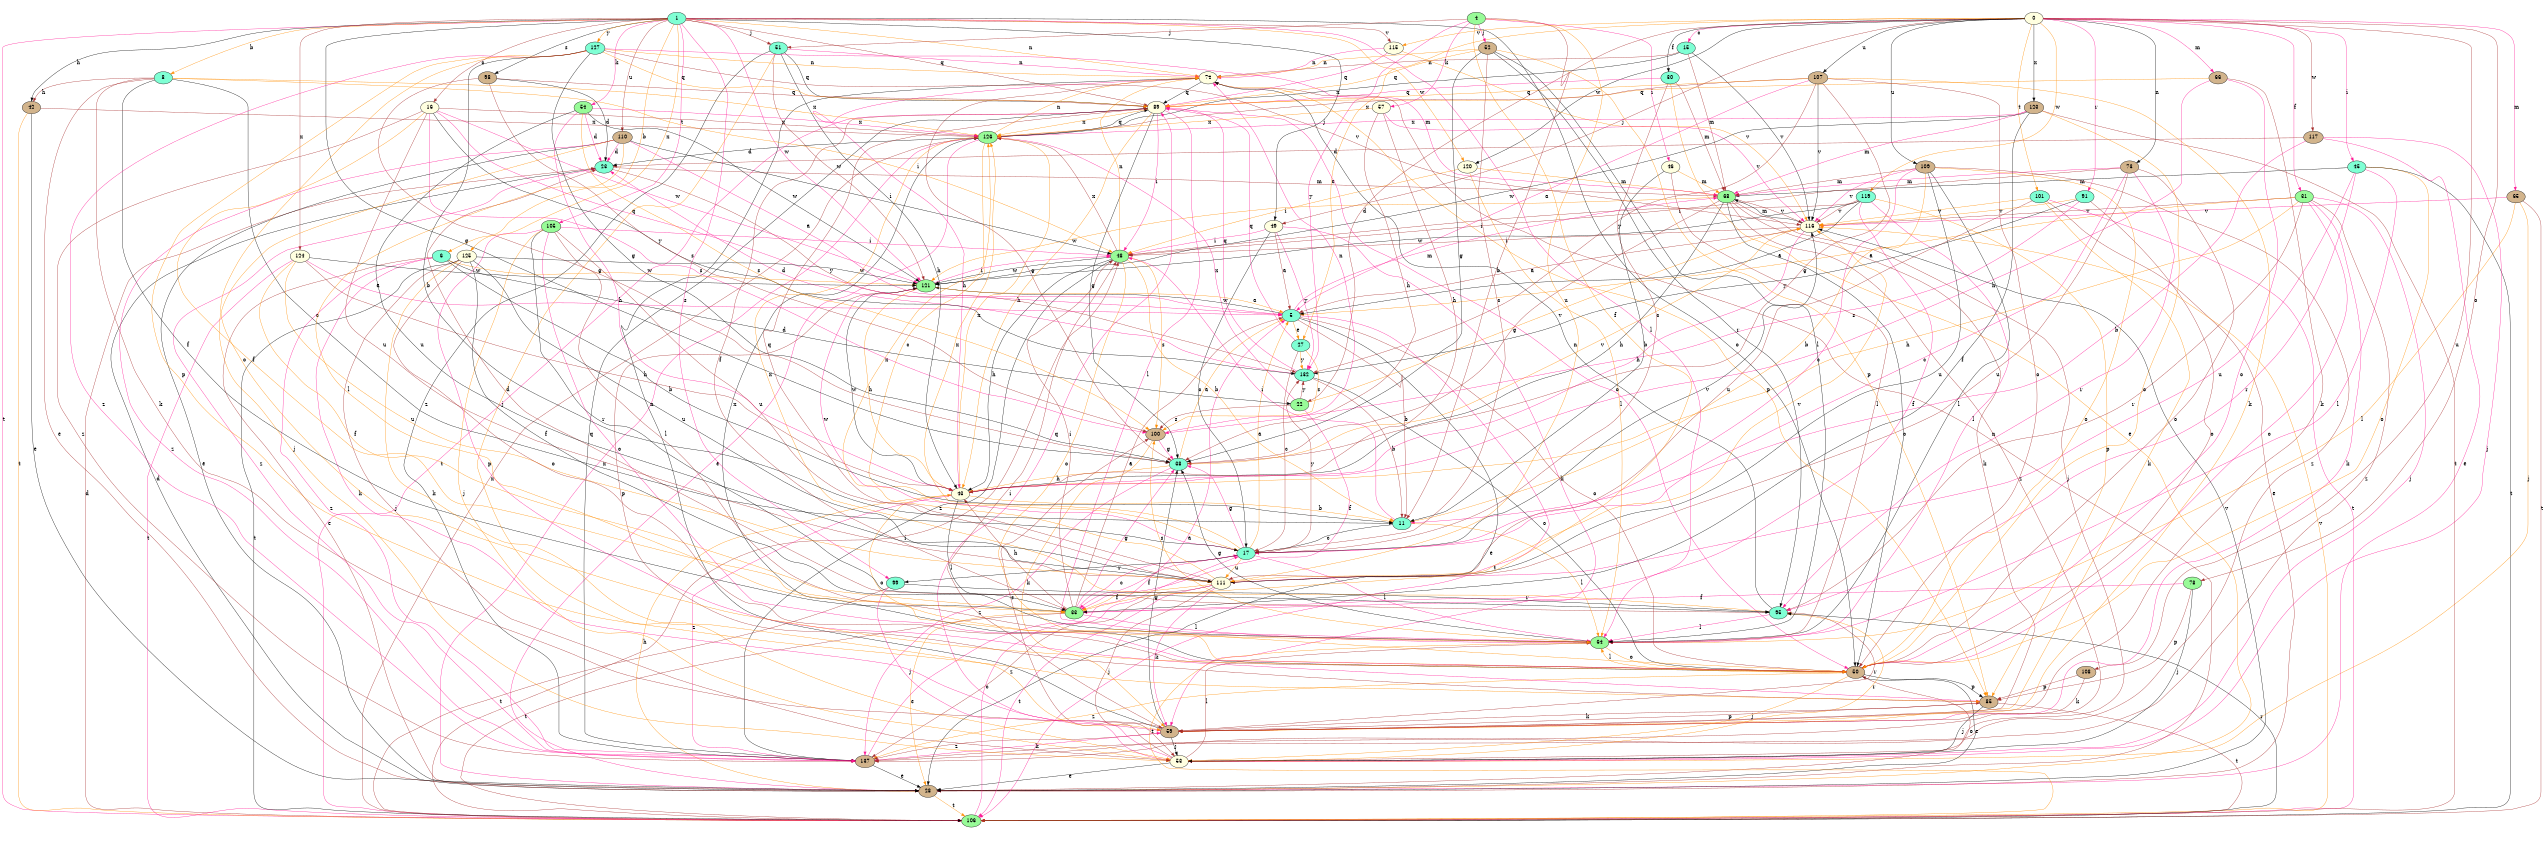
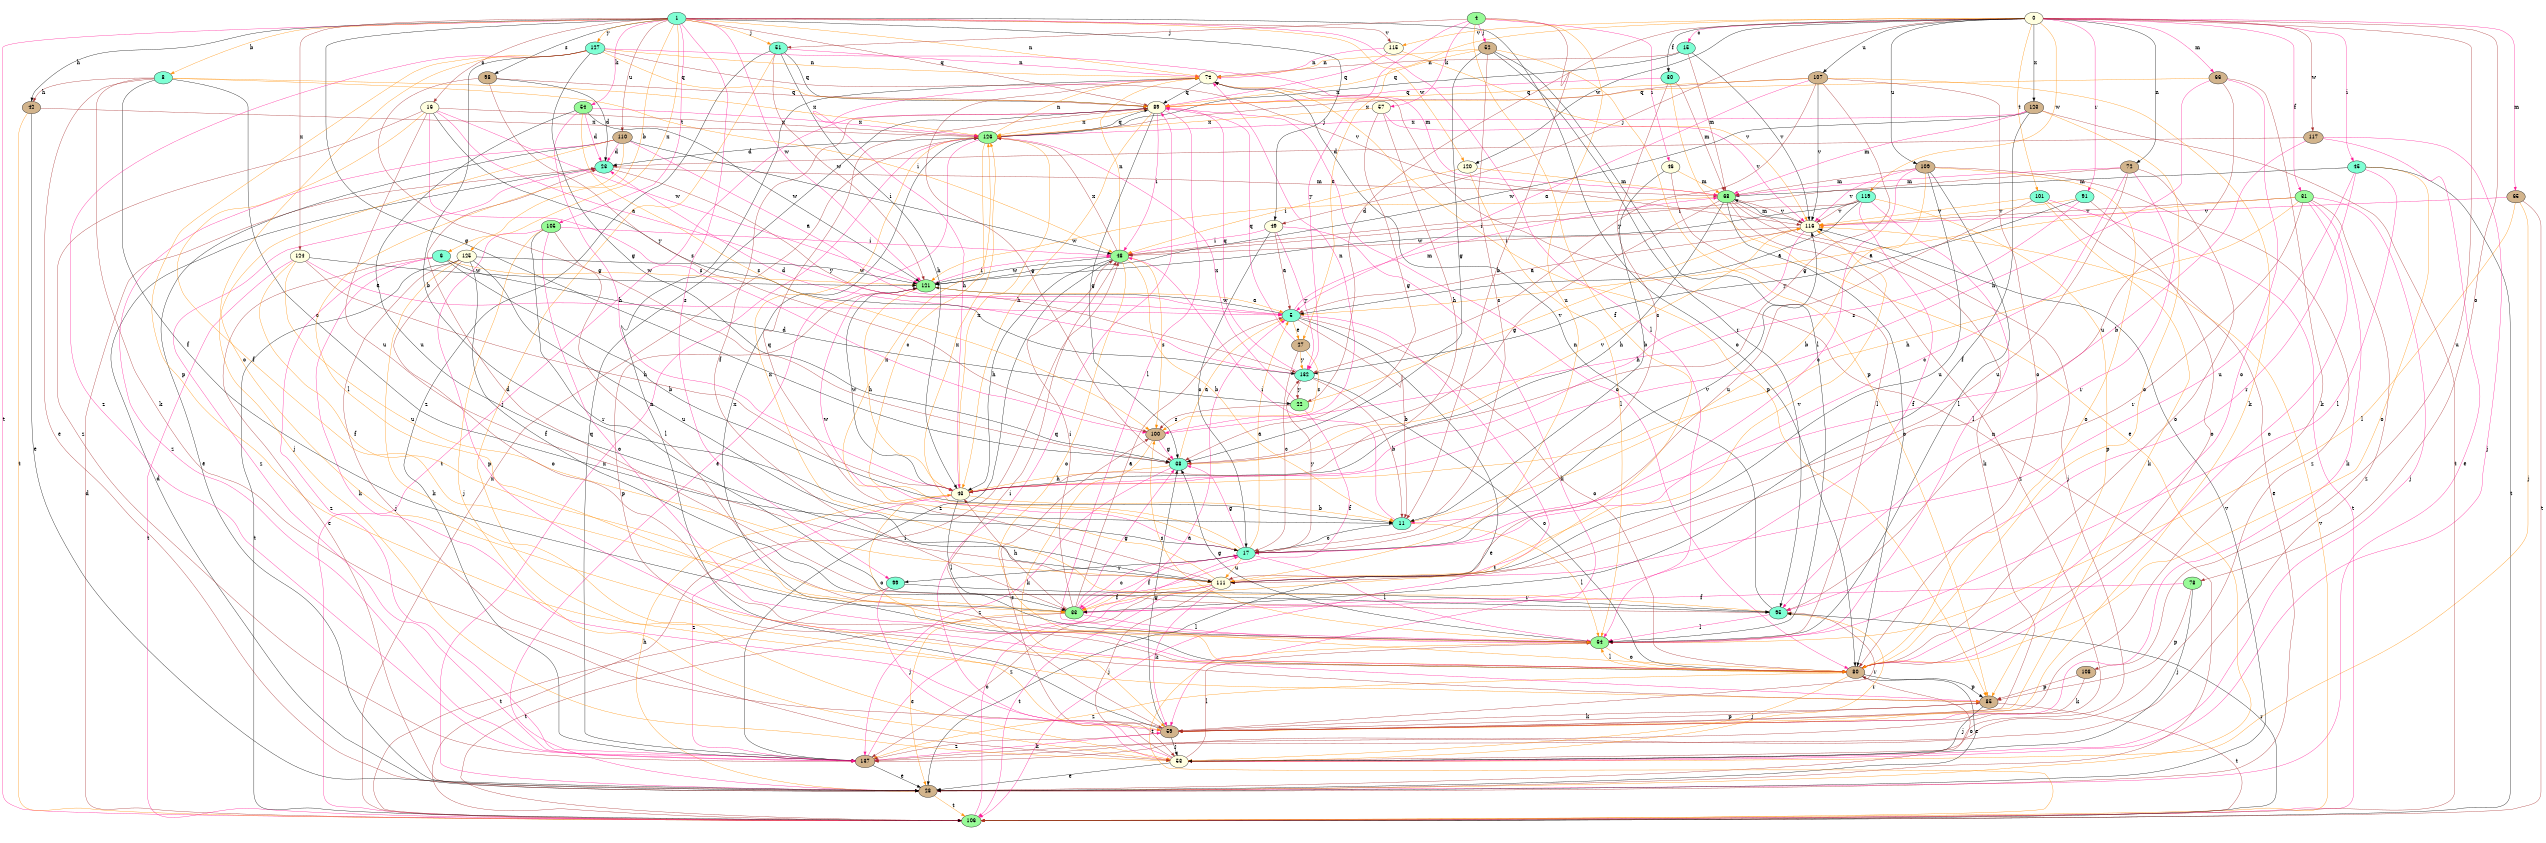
edge "1" -> "51": color brown -> darkorange
node "73": label "73" -> "72"
edge "16" -> "5": label "q" -> "a"
edge "57" -> "38": label "h" -> "g"
node "27": fillcolor aquamarine -> tan
edge "22" -> "132": reversed
edge "105" -> "111": now "66" -> "111"
node "50": label "50" -> "80"
